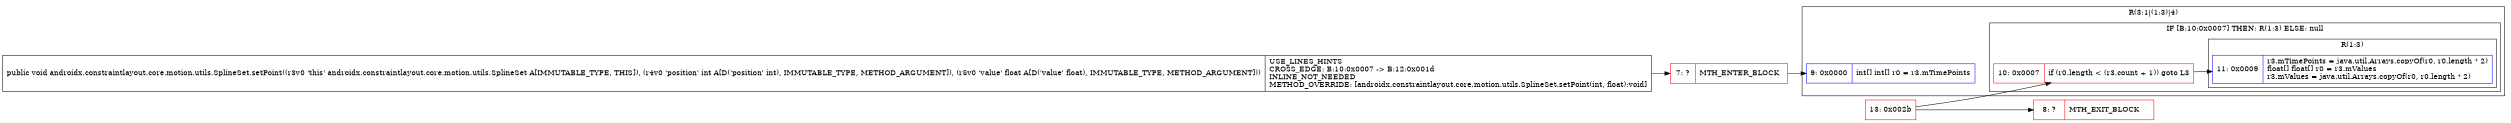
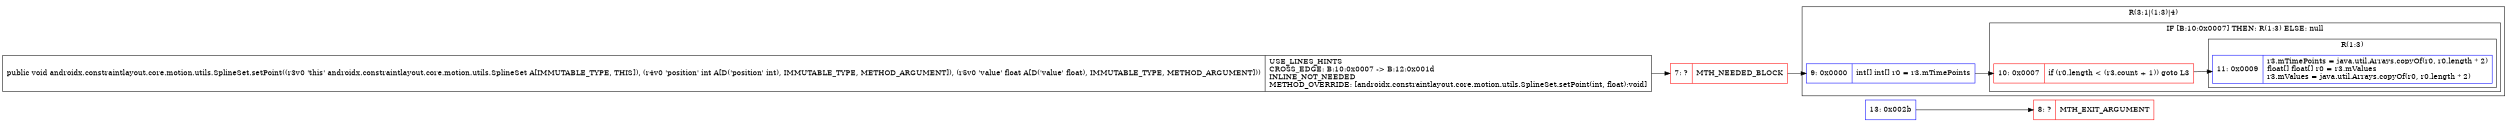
node "7: ?": text "MTH_ENTER_BLOCK" -> "MTH_NEEDED_BLOCK"
edge "13: 0x002b" -> "10: 0x0007": now "9: 0x0000" -> "10: 0x0007"
node "13: 0x002b": color red -> blue
node "8: ?": text "MTH_EXIT_BLOCK" -> "MTH_EXIT_ARGUMENT"
